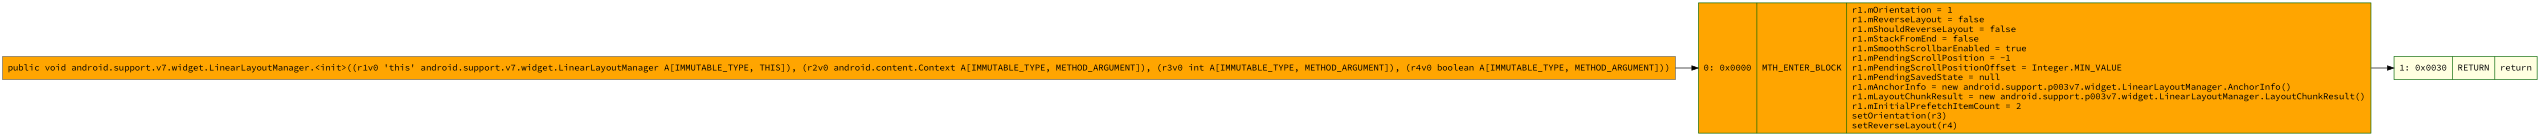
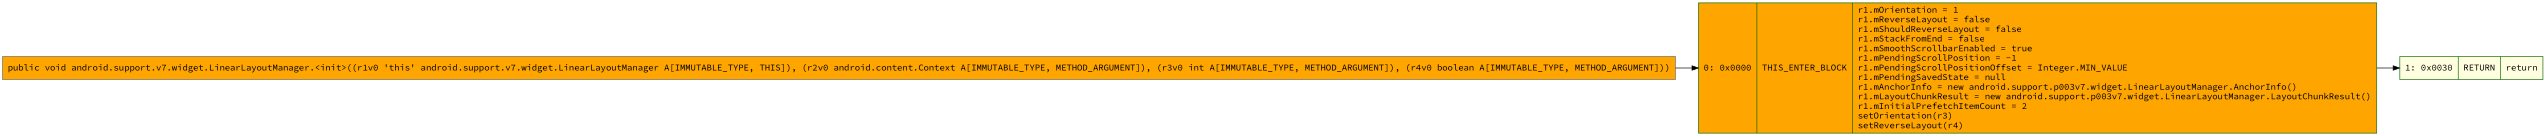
node "0: 0x0000": text "MTH_ENTER_BLOCK" -> "THIS_ENTER_BLOCK"
